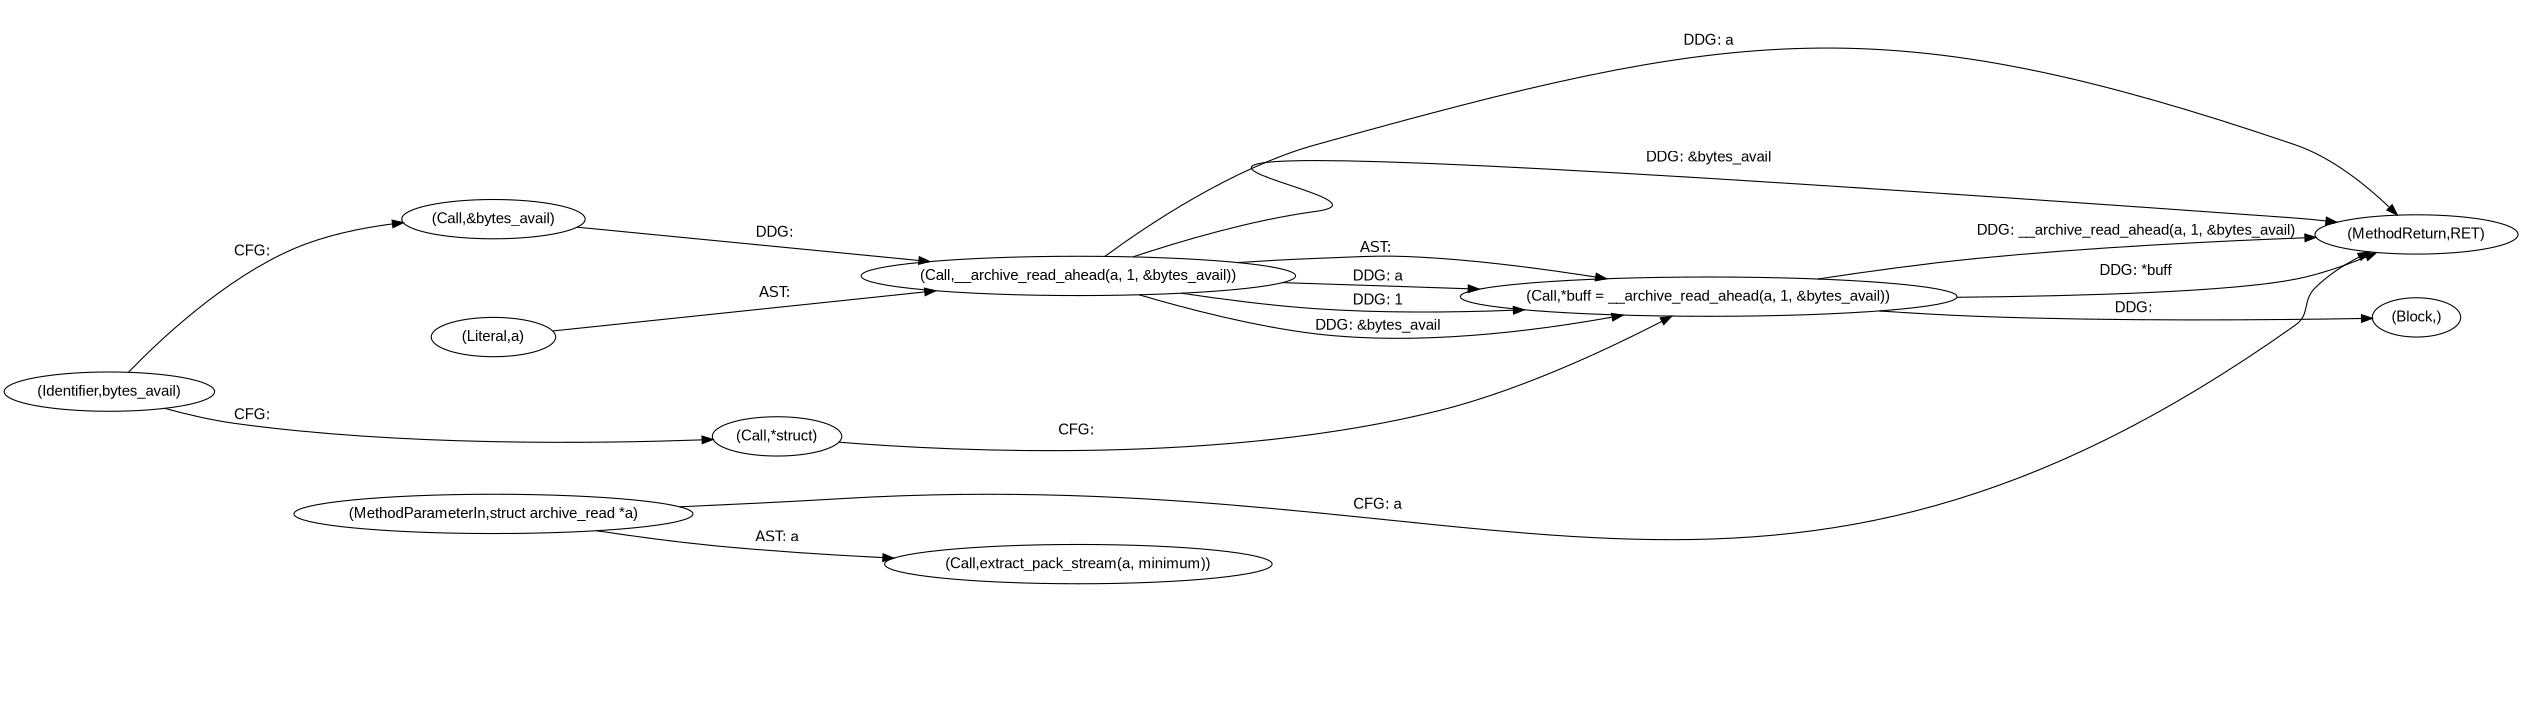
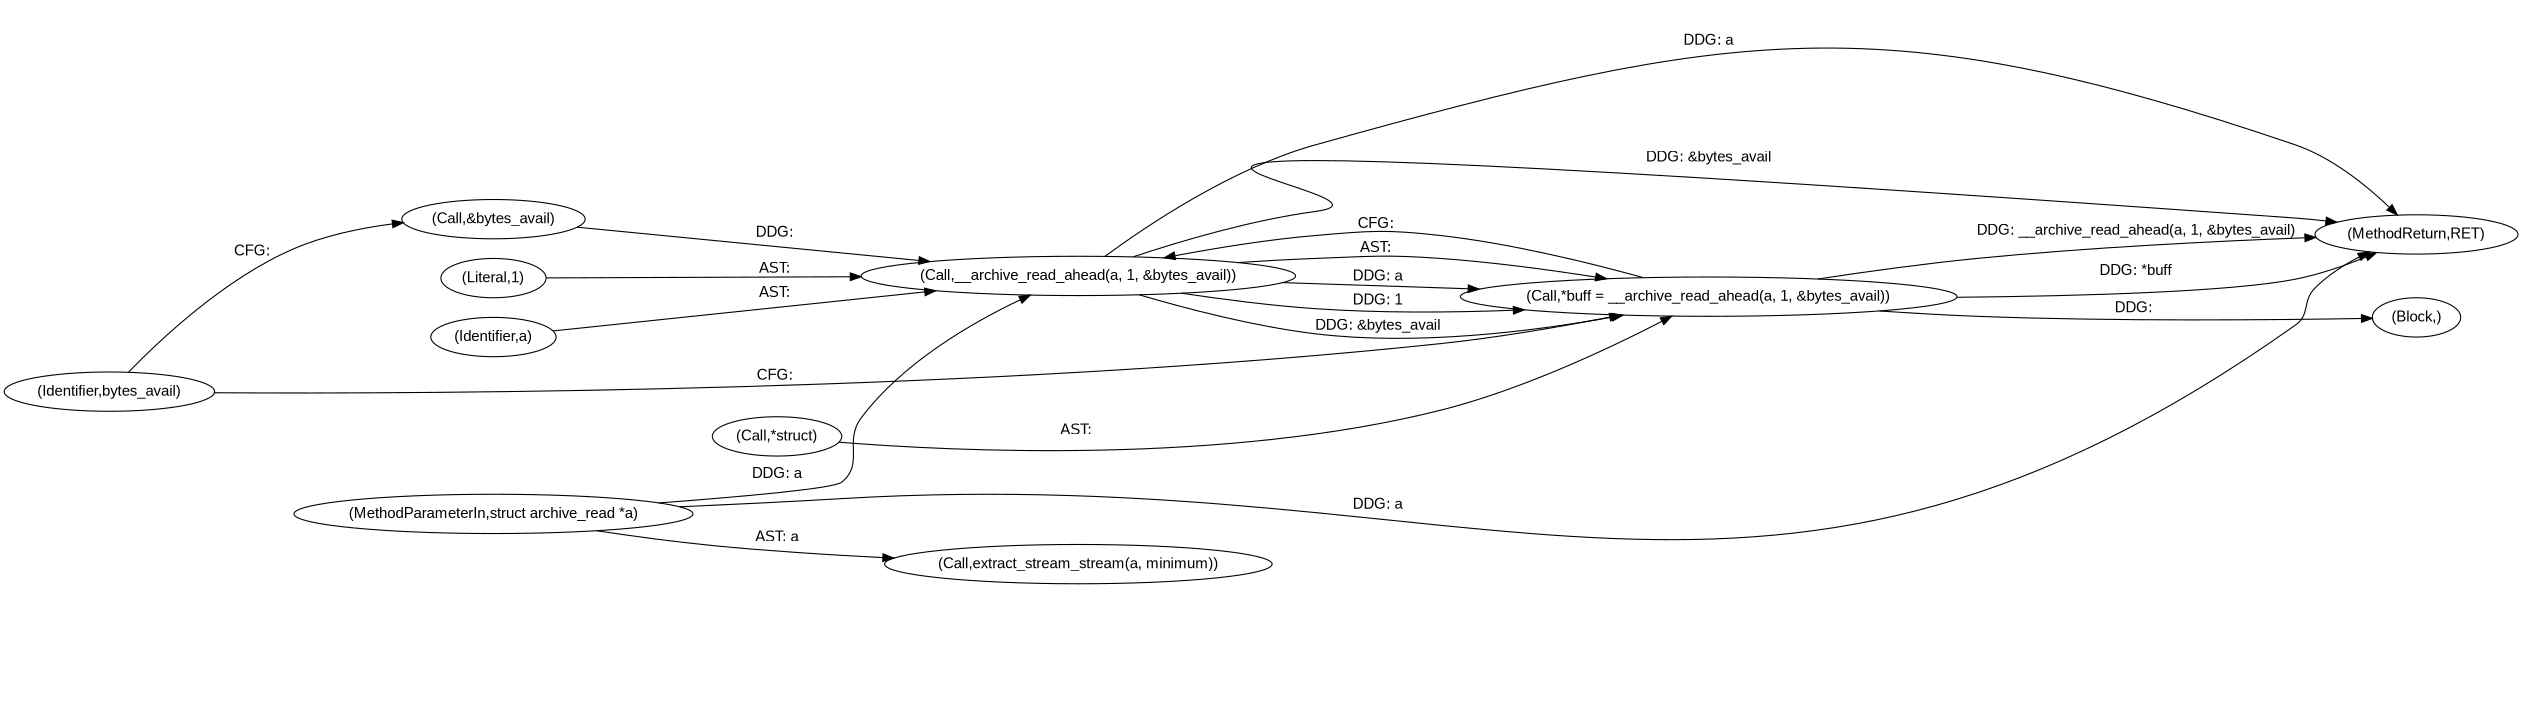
edge "(Call,*buff = __archive_read_ahead(a, 1, &bytes_avail))" -> "(Call,__archive_read_ahead(a, 1, &bytes_avail))": added, label "CFG:"
node "(Literal,1)": added
node "(Literal,a)": label "(Literal,a)" -> "(Identifier,a)"
edge "(Call,*struct)" -> "(Call,*buff = __archive_read_ahead(a, 1, &bytes_avail))": label "CFG: " -> "AST: "
edge "(Identifier,bytes_avail)" -> "(Call,*struct)": now "(Identifier,bytes_avail)" -> "(Call,*buff = __archive_read_ahead(a, 1, &bytes_avail))"
edge "(MethodParameterIn,struct archive_read *a)" -> "(Call,__archive_read_ahead(a, 1, &bytes_avail))": added, label "DDG: a"
edge "(MethodParameterIn,struct archive_read *a)" -> "(MethodReturn,RET)": label "CFG: a" -> "DDG: a"
node "(Call,extract_pack_stream(a, minimum))": label "(Call,extract_pack_stream(a, minimum))" -> "(Call,extract_stream_stream(a, minimum))"
